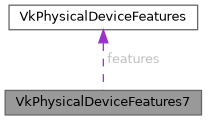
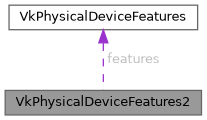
node "VkPhysicalDeviceFeatures7": label "VkPhysicalDeviceFeatures7" -> "VkPhysicalDeviceFeatures2"
